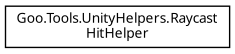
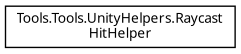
node "Goo.Tools.UnityHelpers.Raycast HitHelper": label "Goo.Tools.UnityHelpers.Raycast HitHelper" -> "Tools.Tools.UnityHelpers.Raycast HitHelper"
